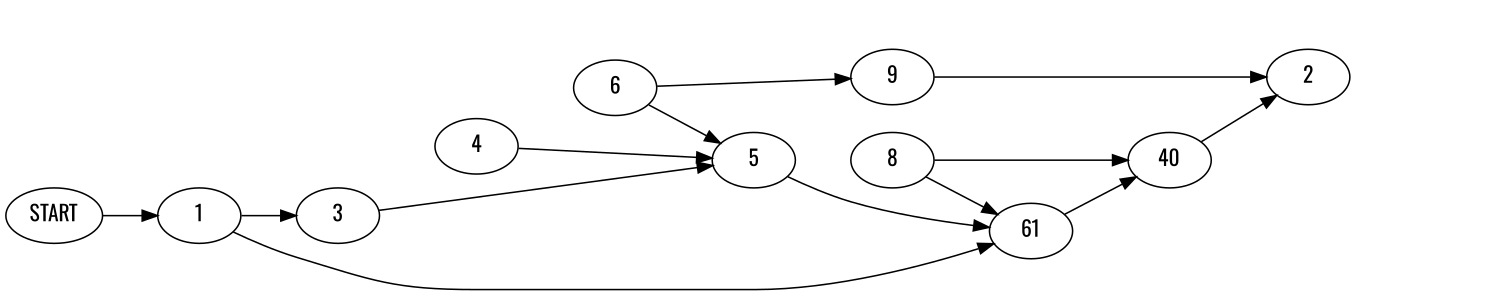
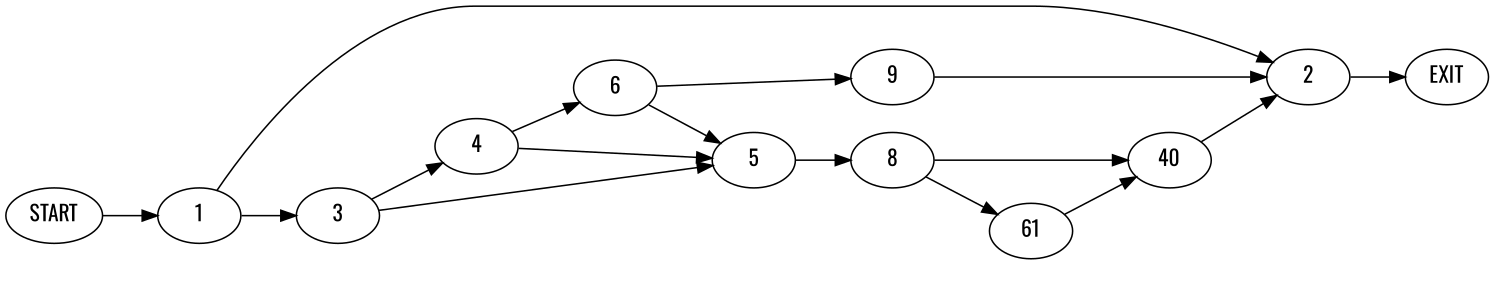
node "EXIT": added
edge "4" -> "6": added
edge "3" -> "4": added
edge "5" -> "61": now "5" -> "8"
edge "1" -> "61": now "1" -> "2"
